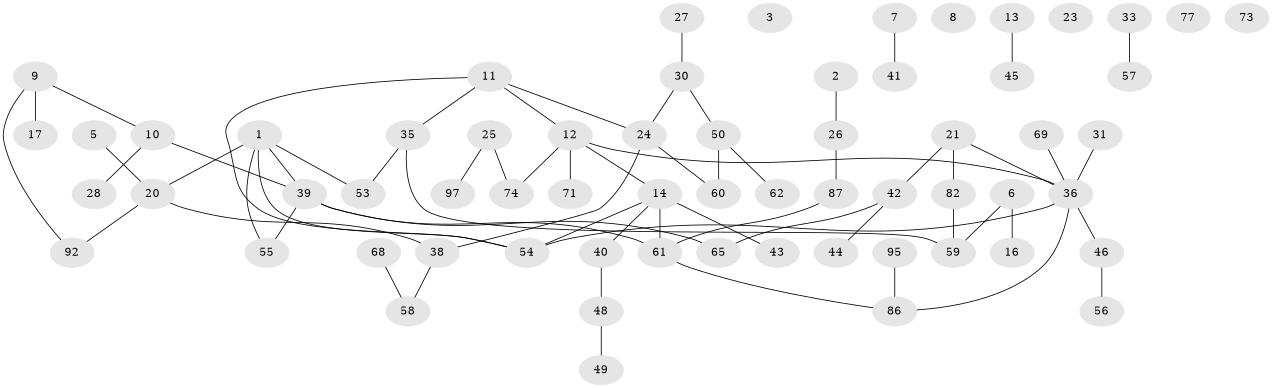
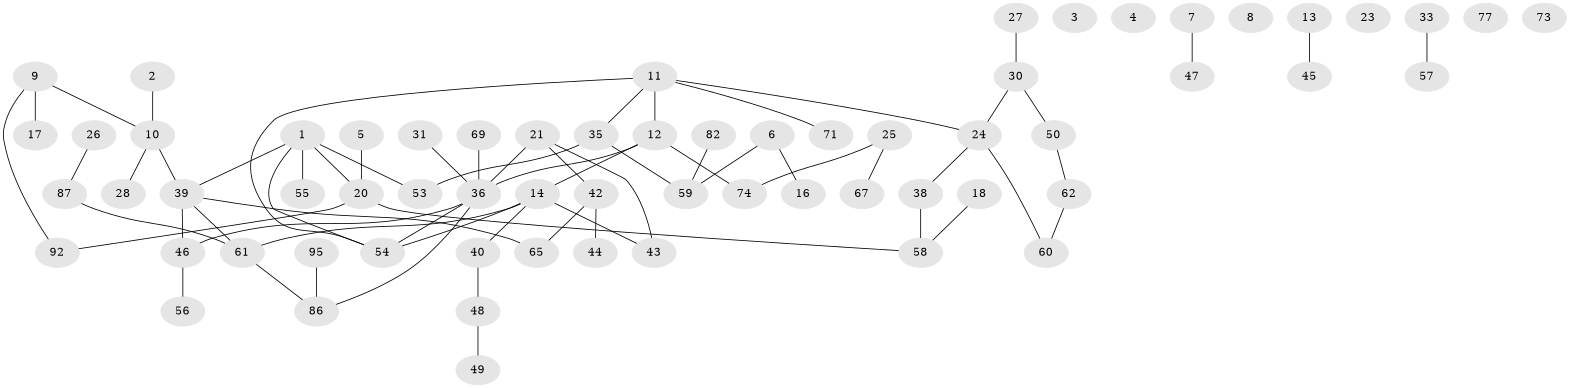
node "4": added
node "41": label "41" -> "47"
edge "2" -- "26": now "2" -- "10"
edge "12" -- "71": now "11" -- "71"
edge "50" -- "60": now "62" -- "60"
edge "21" -- "82": now "21" -- "43"
node "97": label "97" -> "67"
edge "20" -- "38": now "20" -- "58"
edge "39" -- "55": now "39" -- "46"
node "68": label "68" -> "18"
